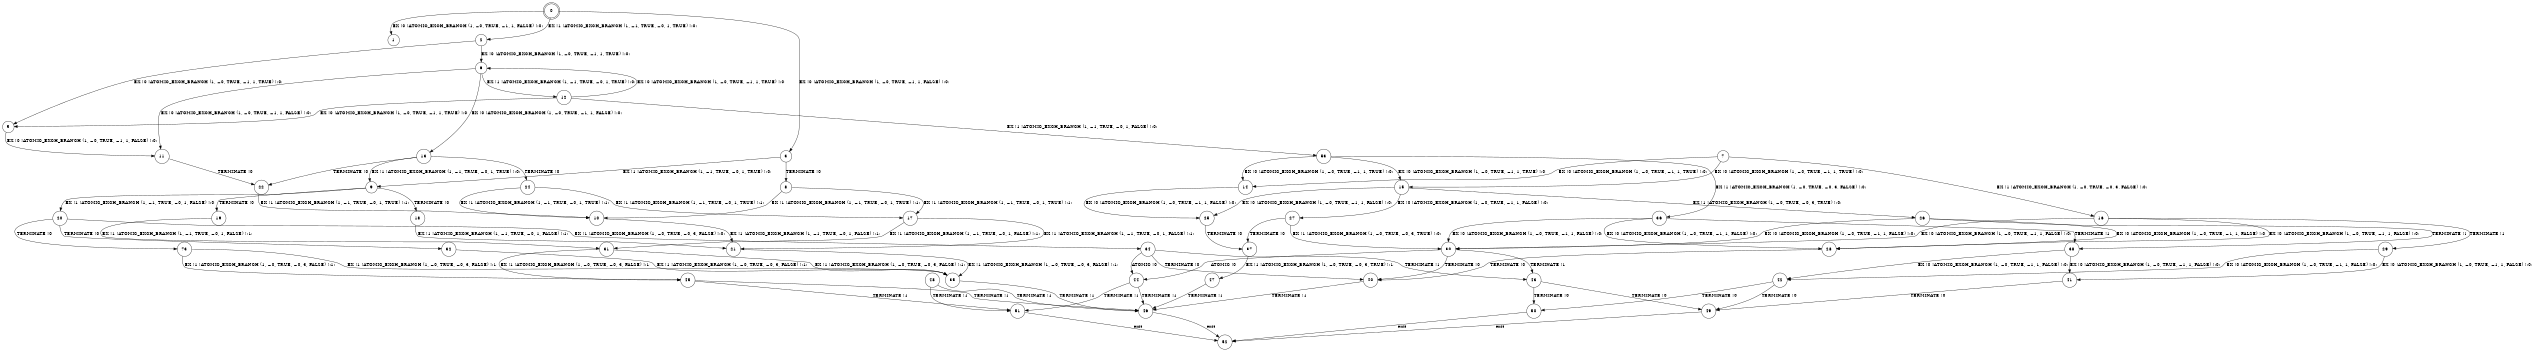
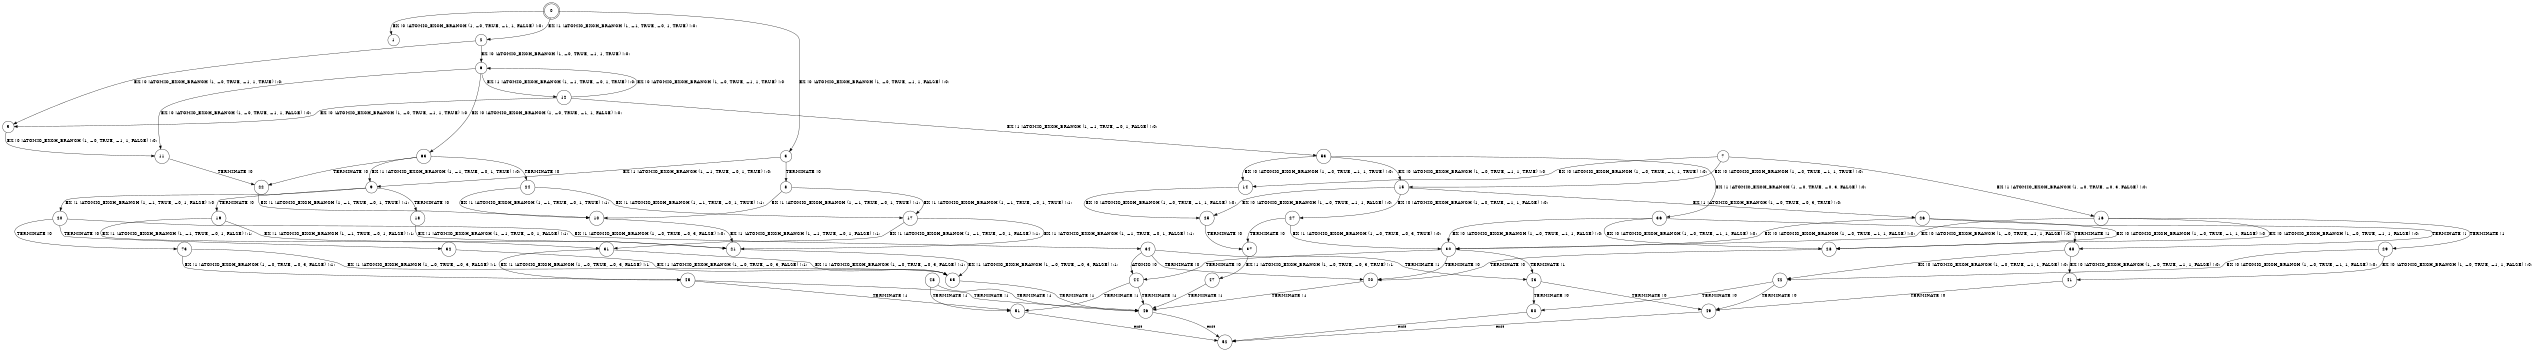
node "13": label "13" -> "63"
edge "19" -> "21": added, label "EX !1 !ATOMIC_EXCH_BRANCH (1, +1, TRUE, +0, 1, FALSE) !:1:"
edge "30" -> "44": label "ATOMIC !0" -> "TERMINATE !0"
